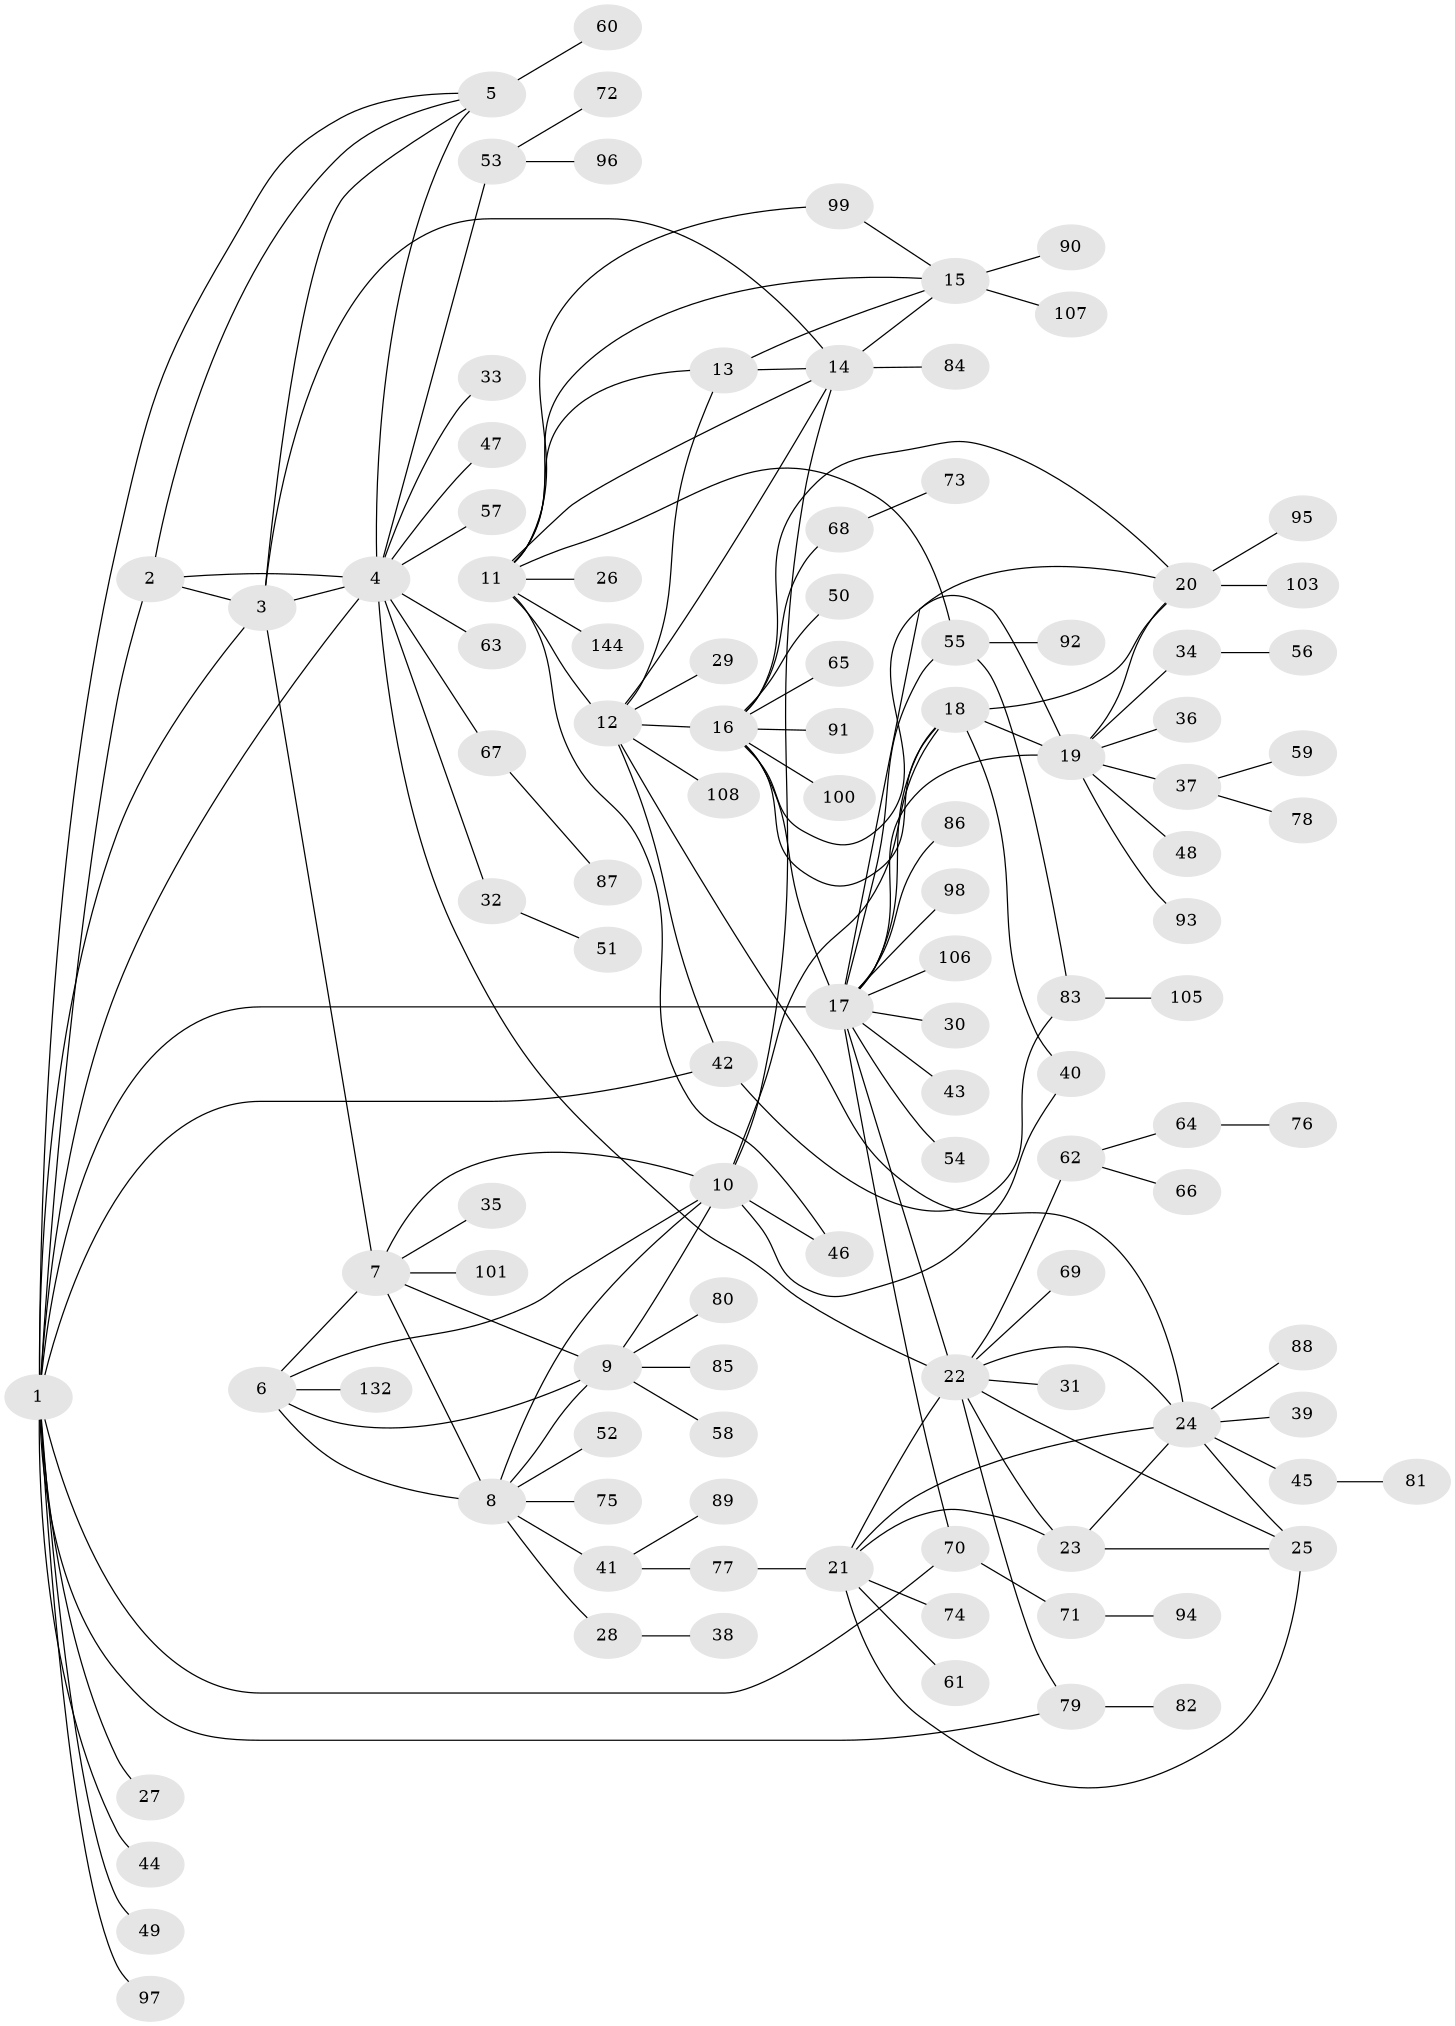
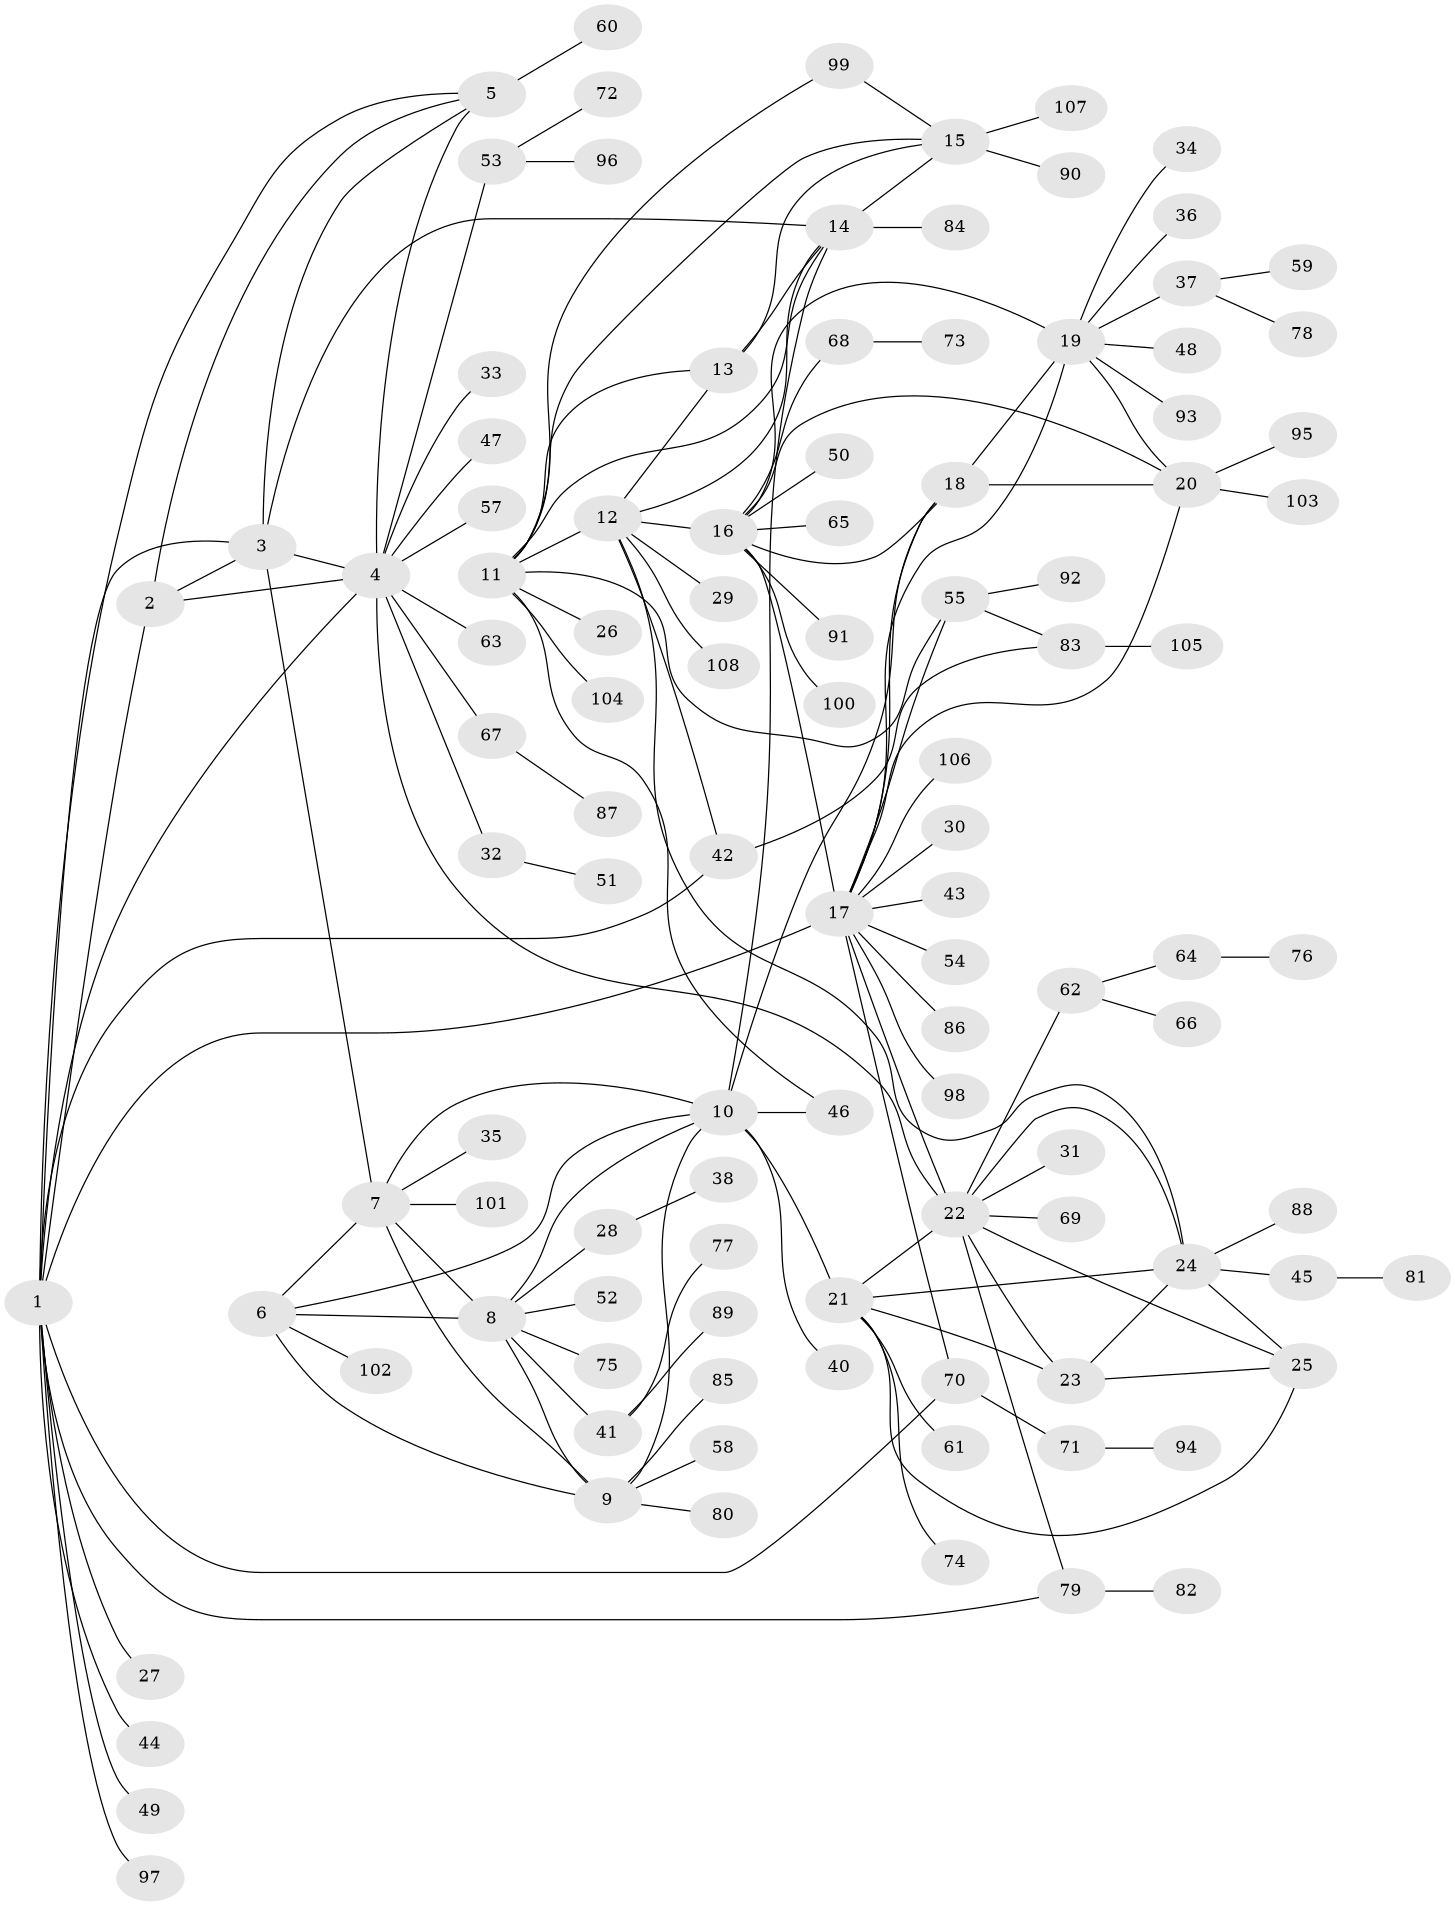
node "144": label "144" -> "104"
node "56": removed
edge "18" -- "40": removed
node "132": label "132" -> "102"
node "39": removed
edge "77" -- "21": now "10" -- "21"
